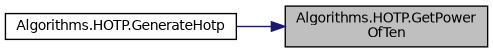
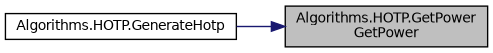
node "Algorithms.HOTP.GetPower OfTen": label "Algorithms.HOTP.GetPower OfTen" -> "Algorithms.HOTP.GetPower GetPower"
